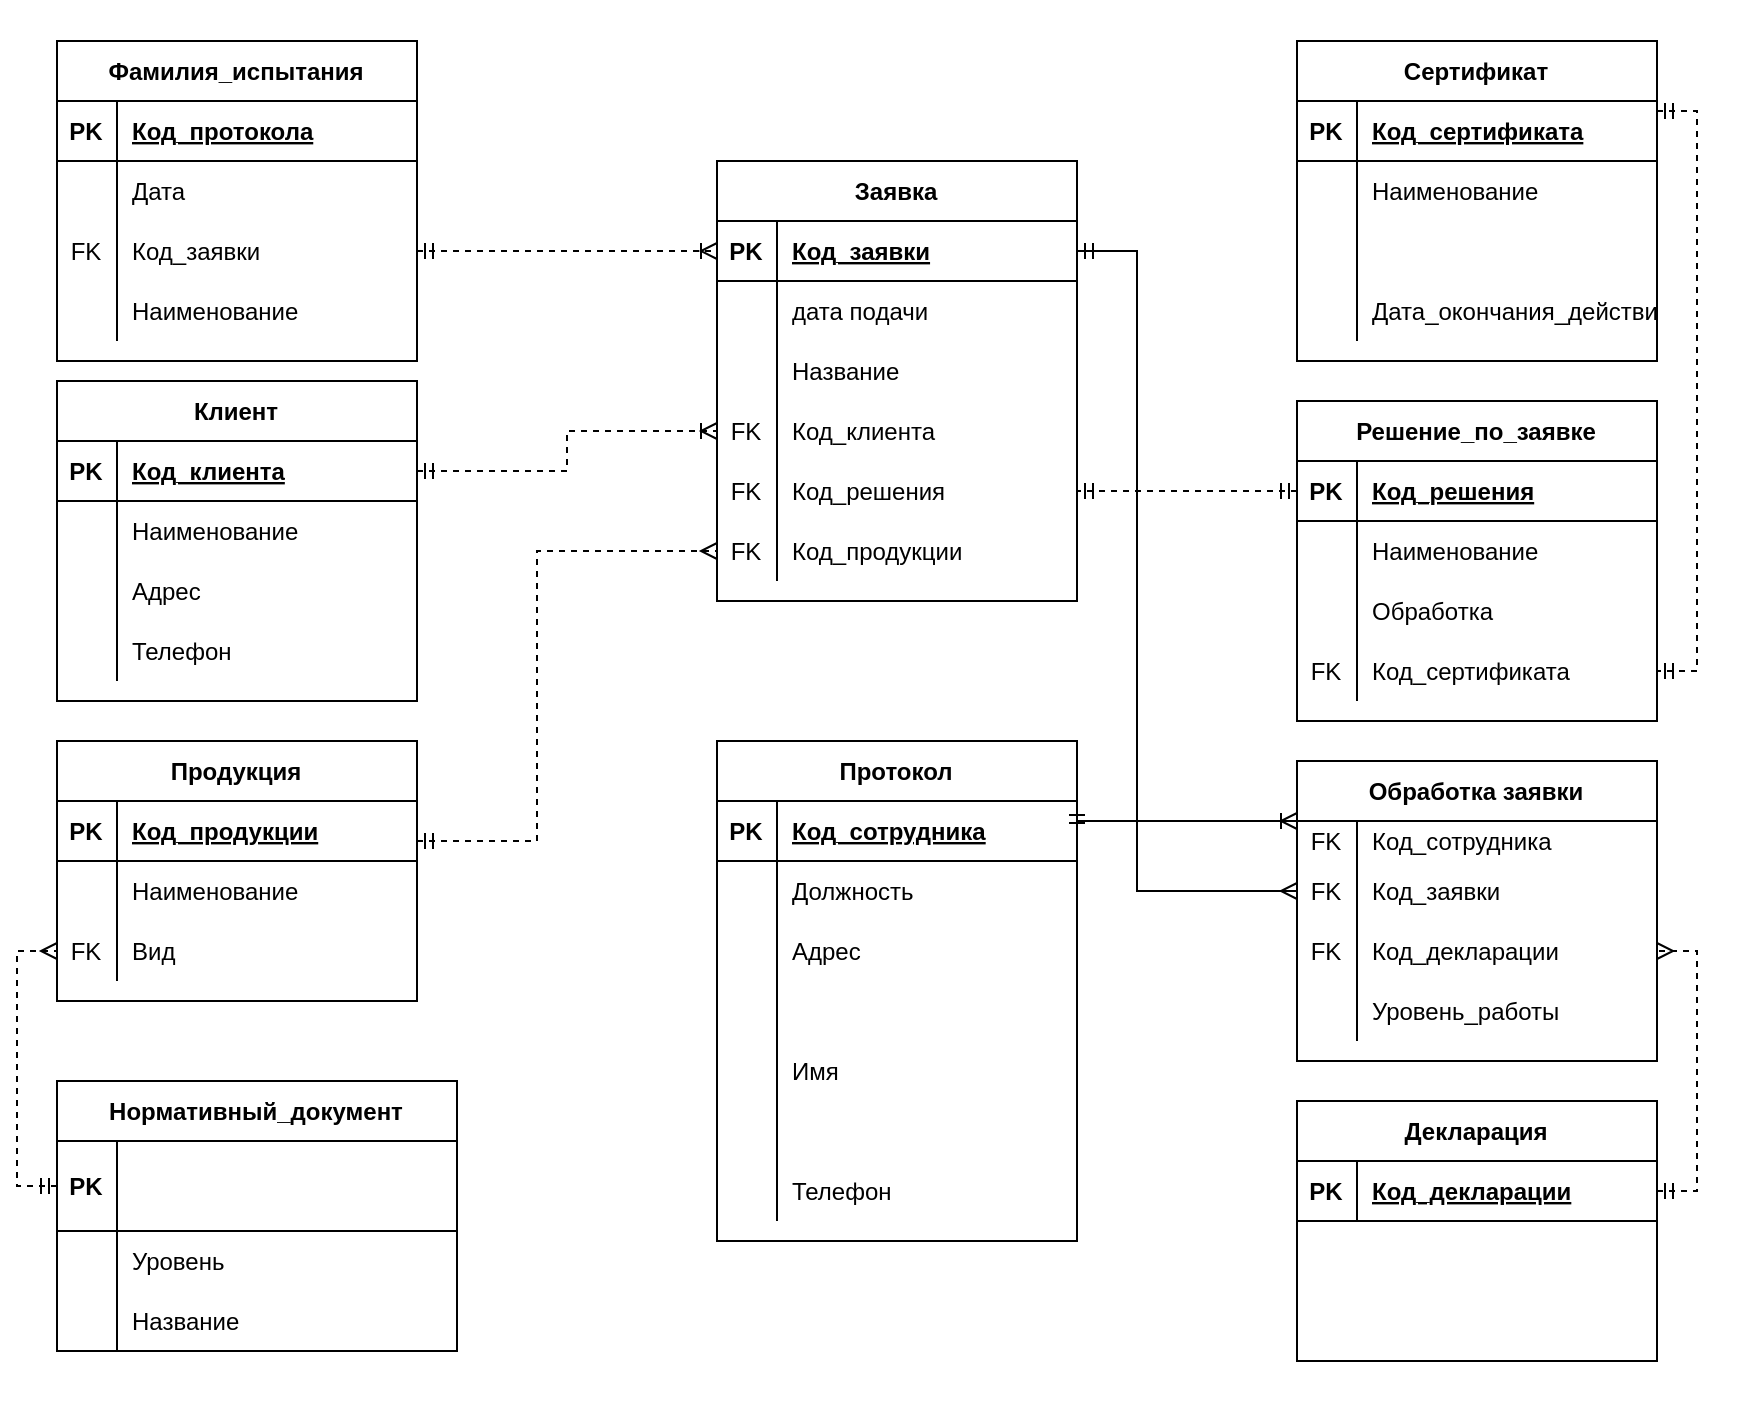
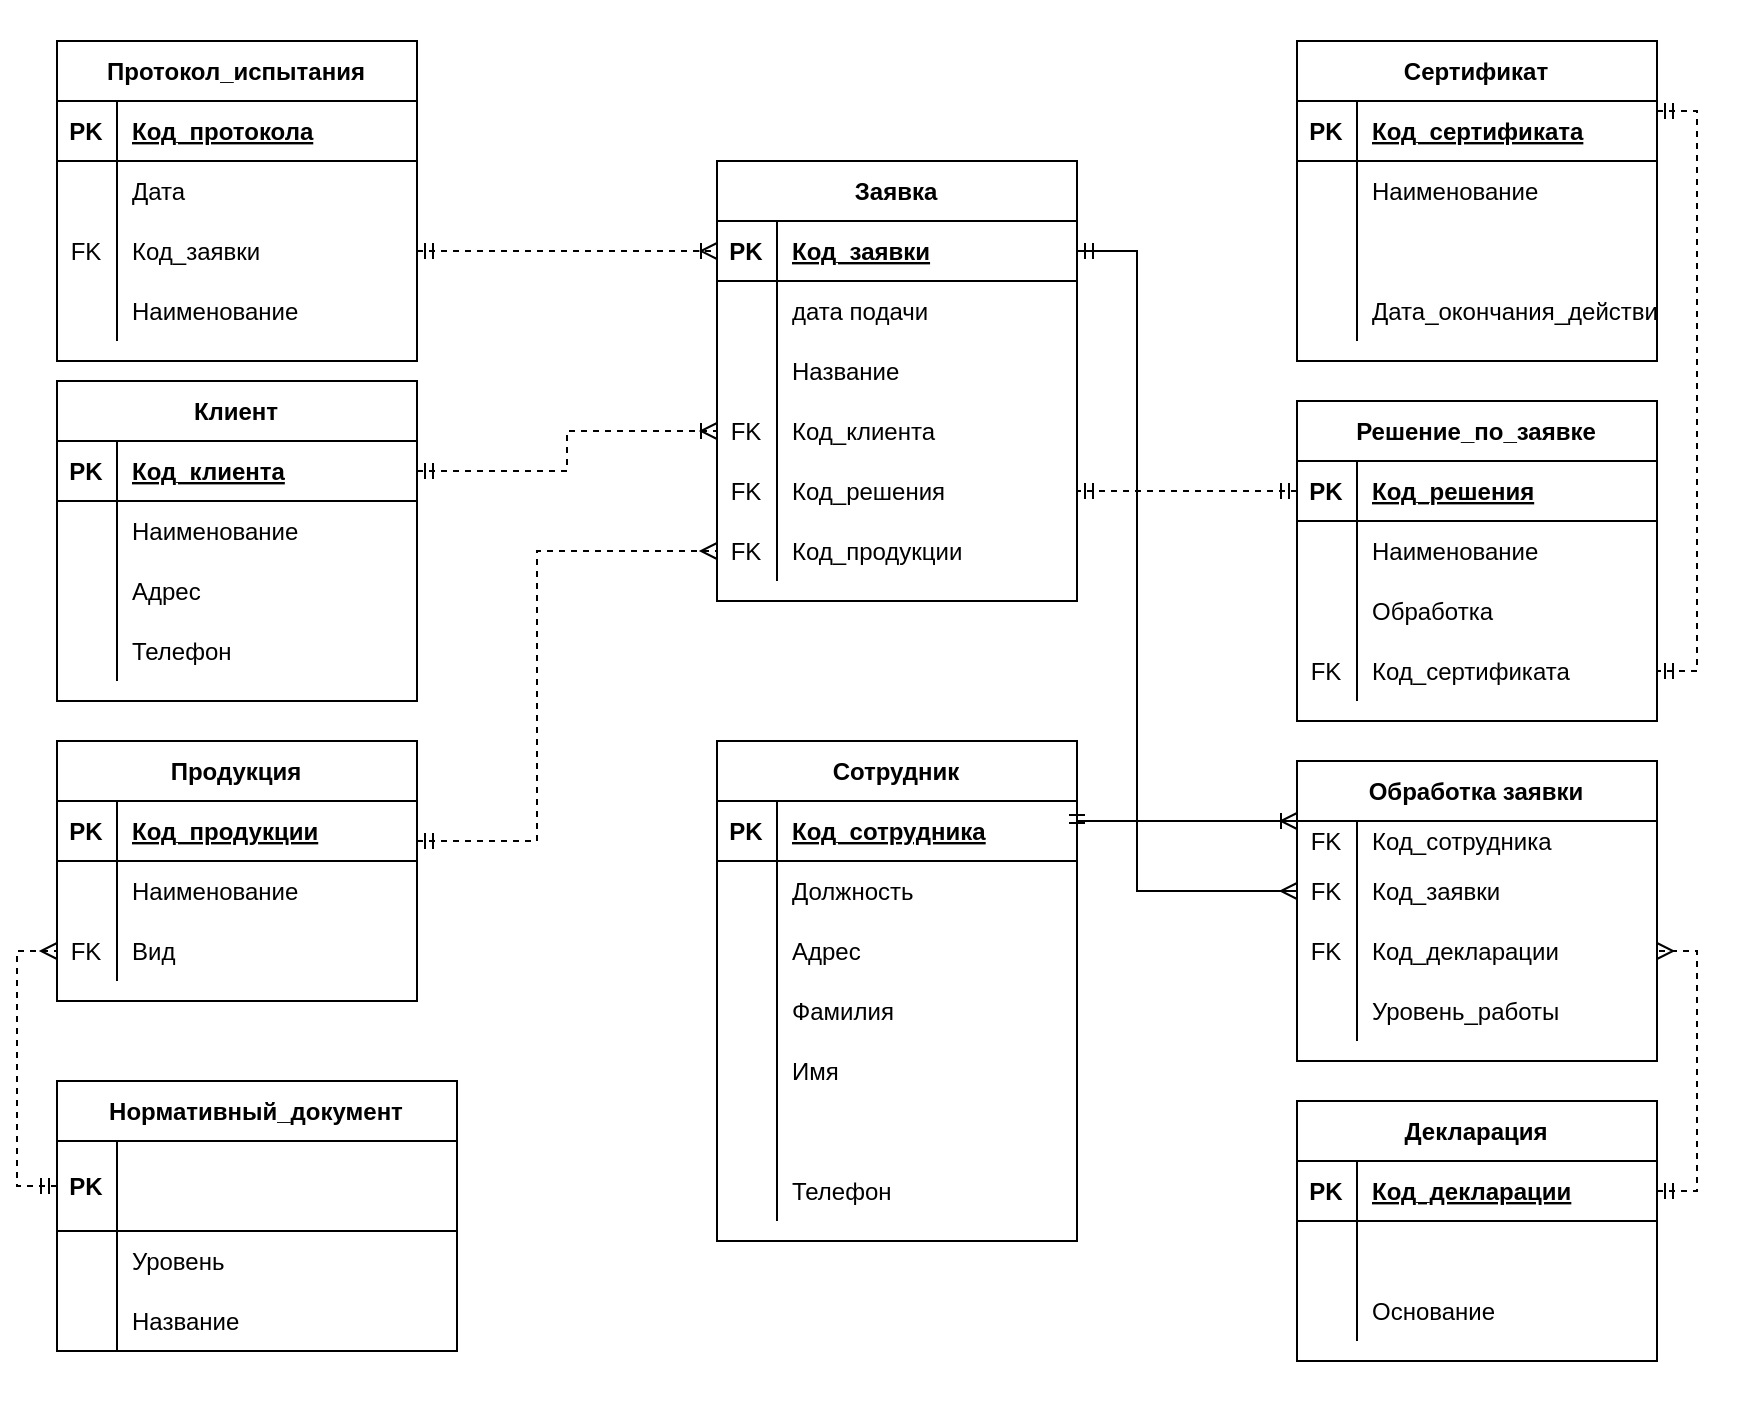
node "Фамилия_испытания": label "Фамилия_испытания" -> "Протокол_испытания"
node "Протокол": label "Протокол" -> "Сотрудник"
node "Фамилия": added
node "Основание": added
